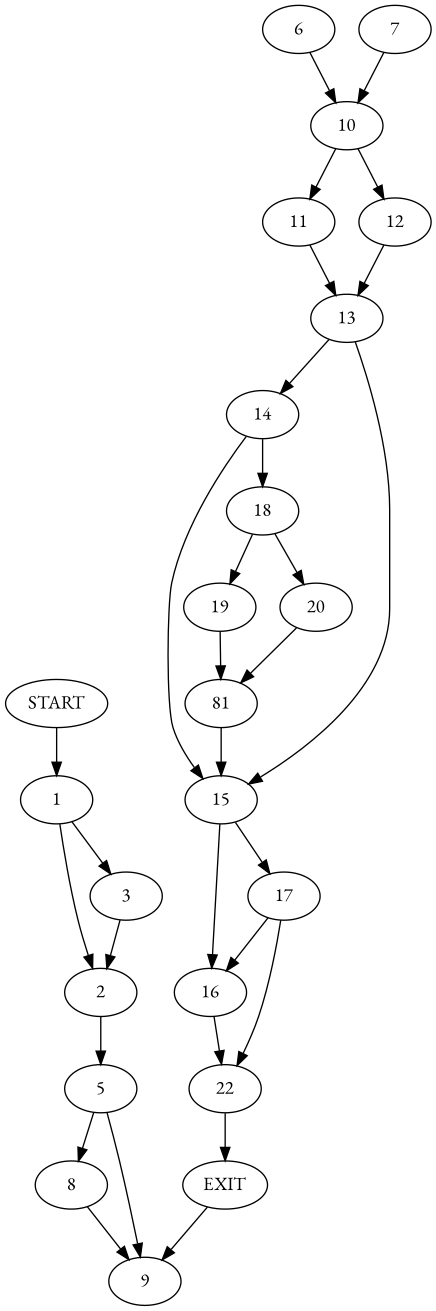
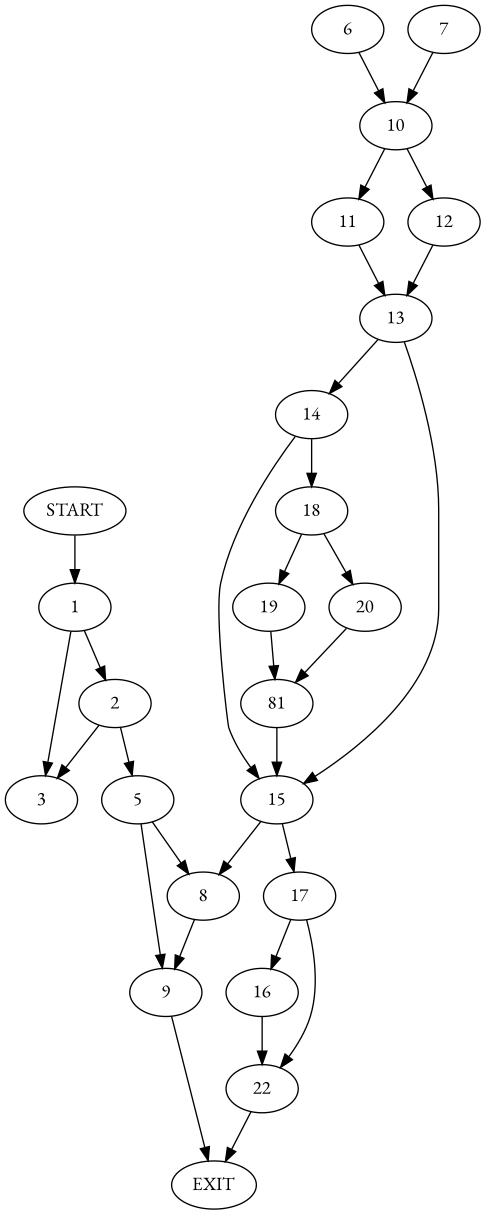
edge "15" -> "16": now "15" -> "8"
edge "3" -> "2": reversed
edge "EXIT" -> "9": reversed
